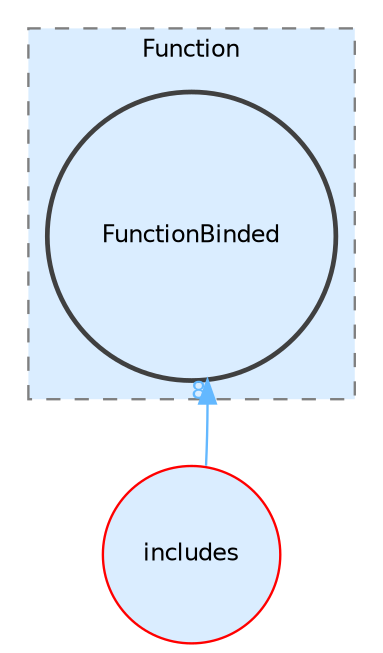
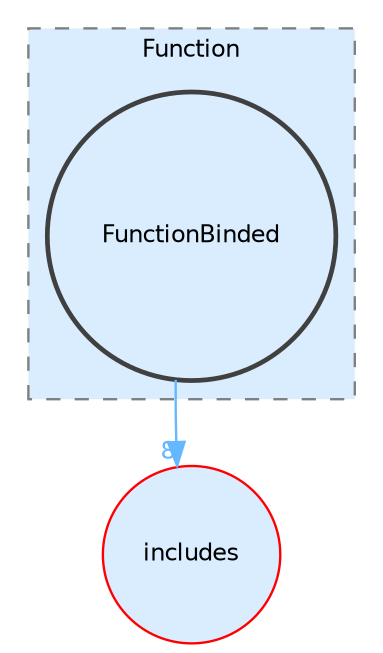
edge "includes" -> "FunctionBinded": reversed
